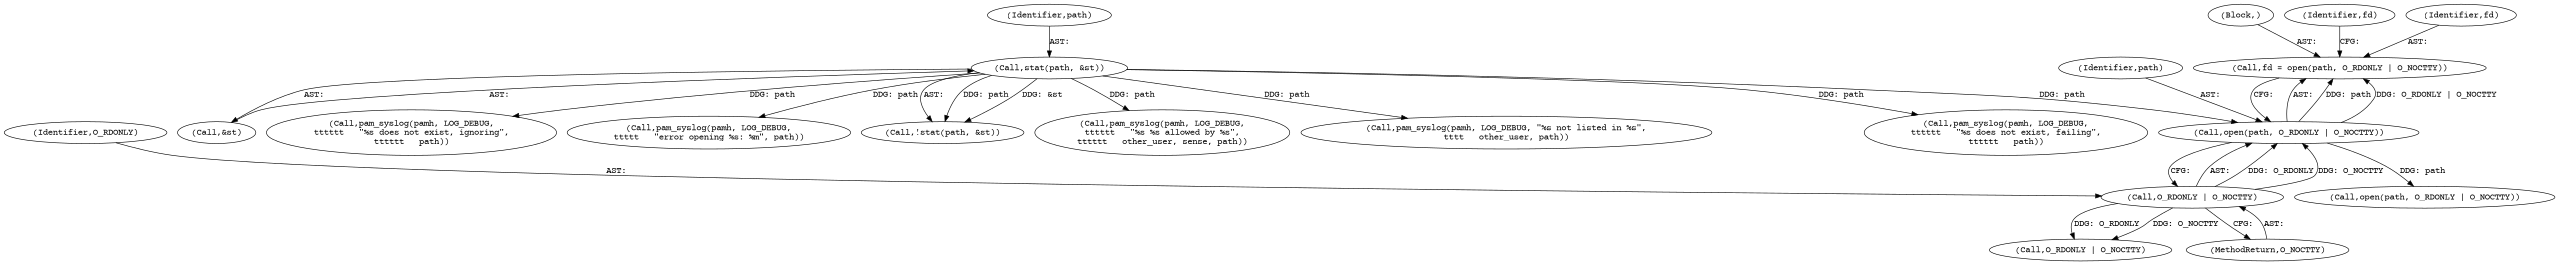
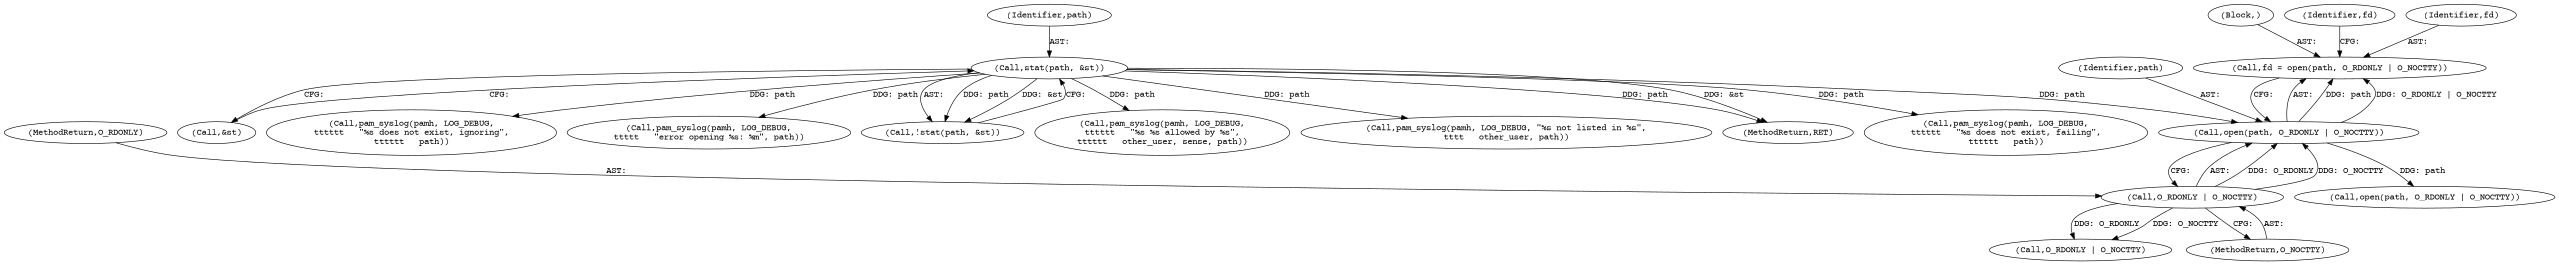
edge "(Call,stat(path, &st))" -> "(Call,&st)": label "AST: " -> "CFG: "
edge "(Call,&st)" -> "(Call,stat(path, &st))": label "AST: " -> "CFG: "
edge "(Call,!stat(path, &st))" -> "(Call,stat(path, &st))": added, label "CFG:"
node "(Identifier,O_RDONLY)": label "(Identifier,O_RDONLY)" -> "(MethodReturn,O_RDONLY)"
node "(MethodReturn,RET)": added
